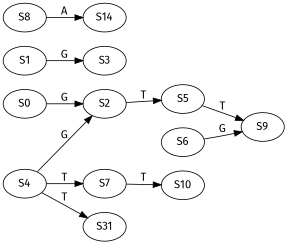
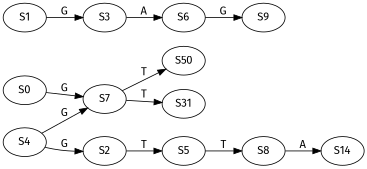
edge "S3" -> "S6": added, label "A"
edge "S0" -> "S2": now "S0" -> "S7"
edge "S5" -> "S9": now "S5" -> "S8"
edge "S4" -> "S7": label "T" -> "G"
node "S10": label "S10" -> "S50"
edge "S4" -> "S31": now "S7" -> "S31"
